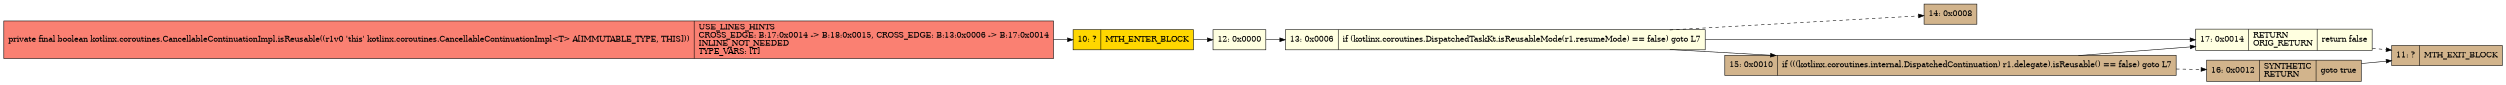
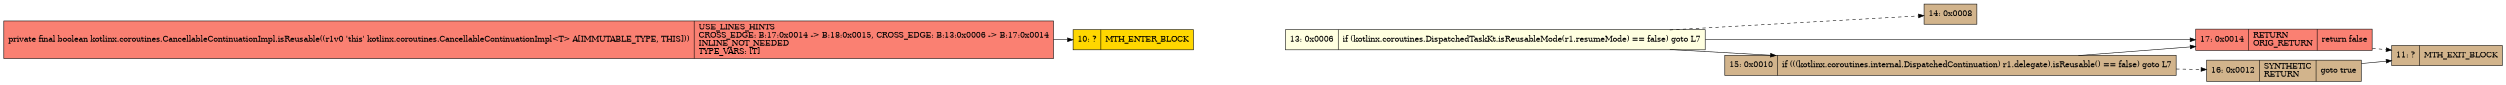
node "12: 0x0000": removed
node "17: 0x0014": fillcolor lightyellow -> salmon
